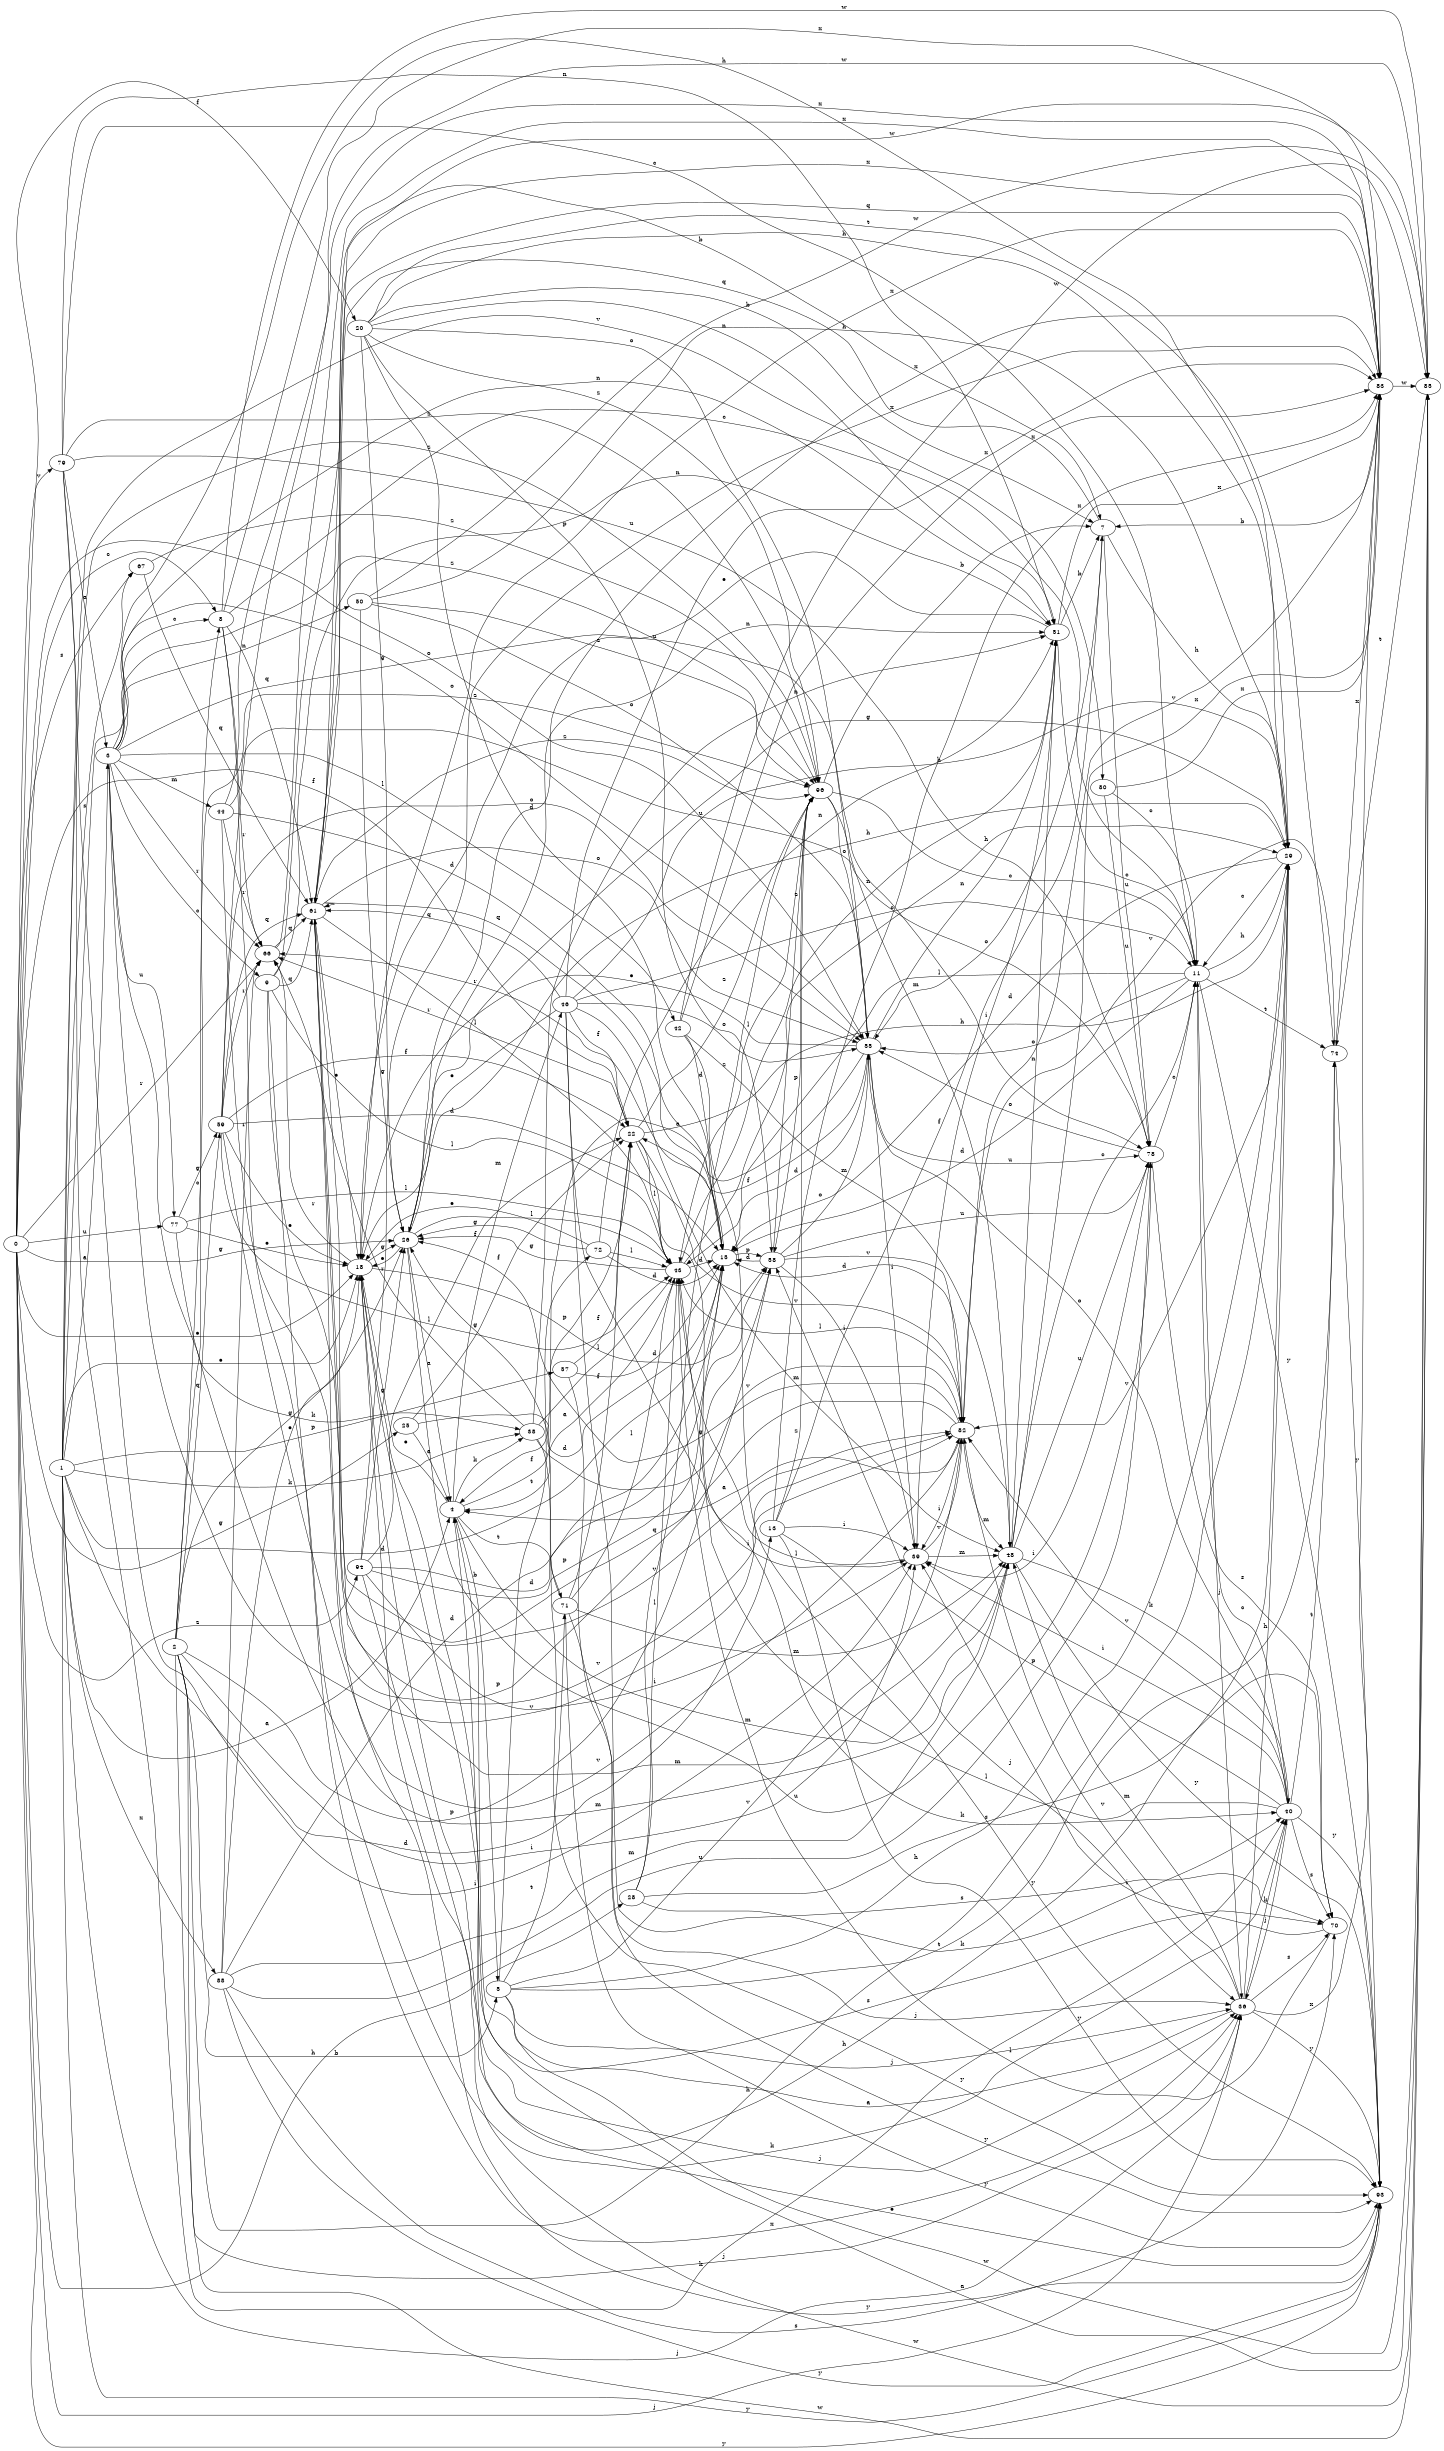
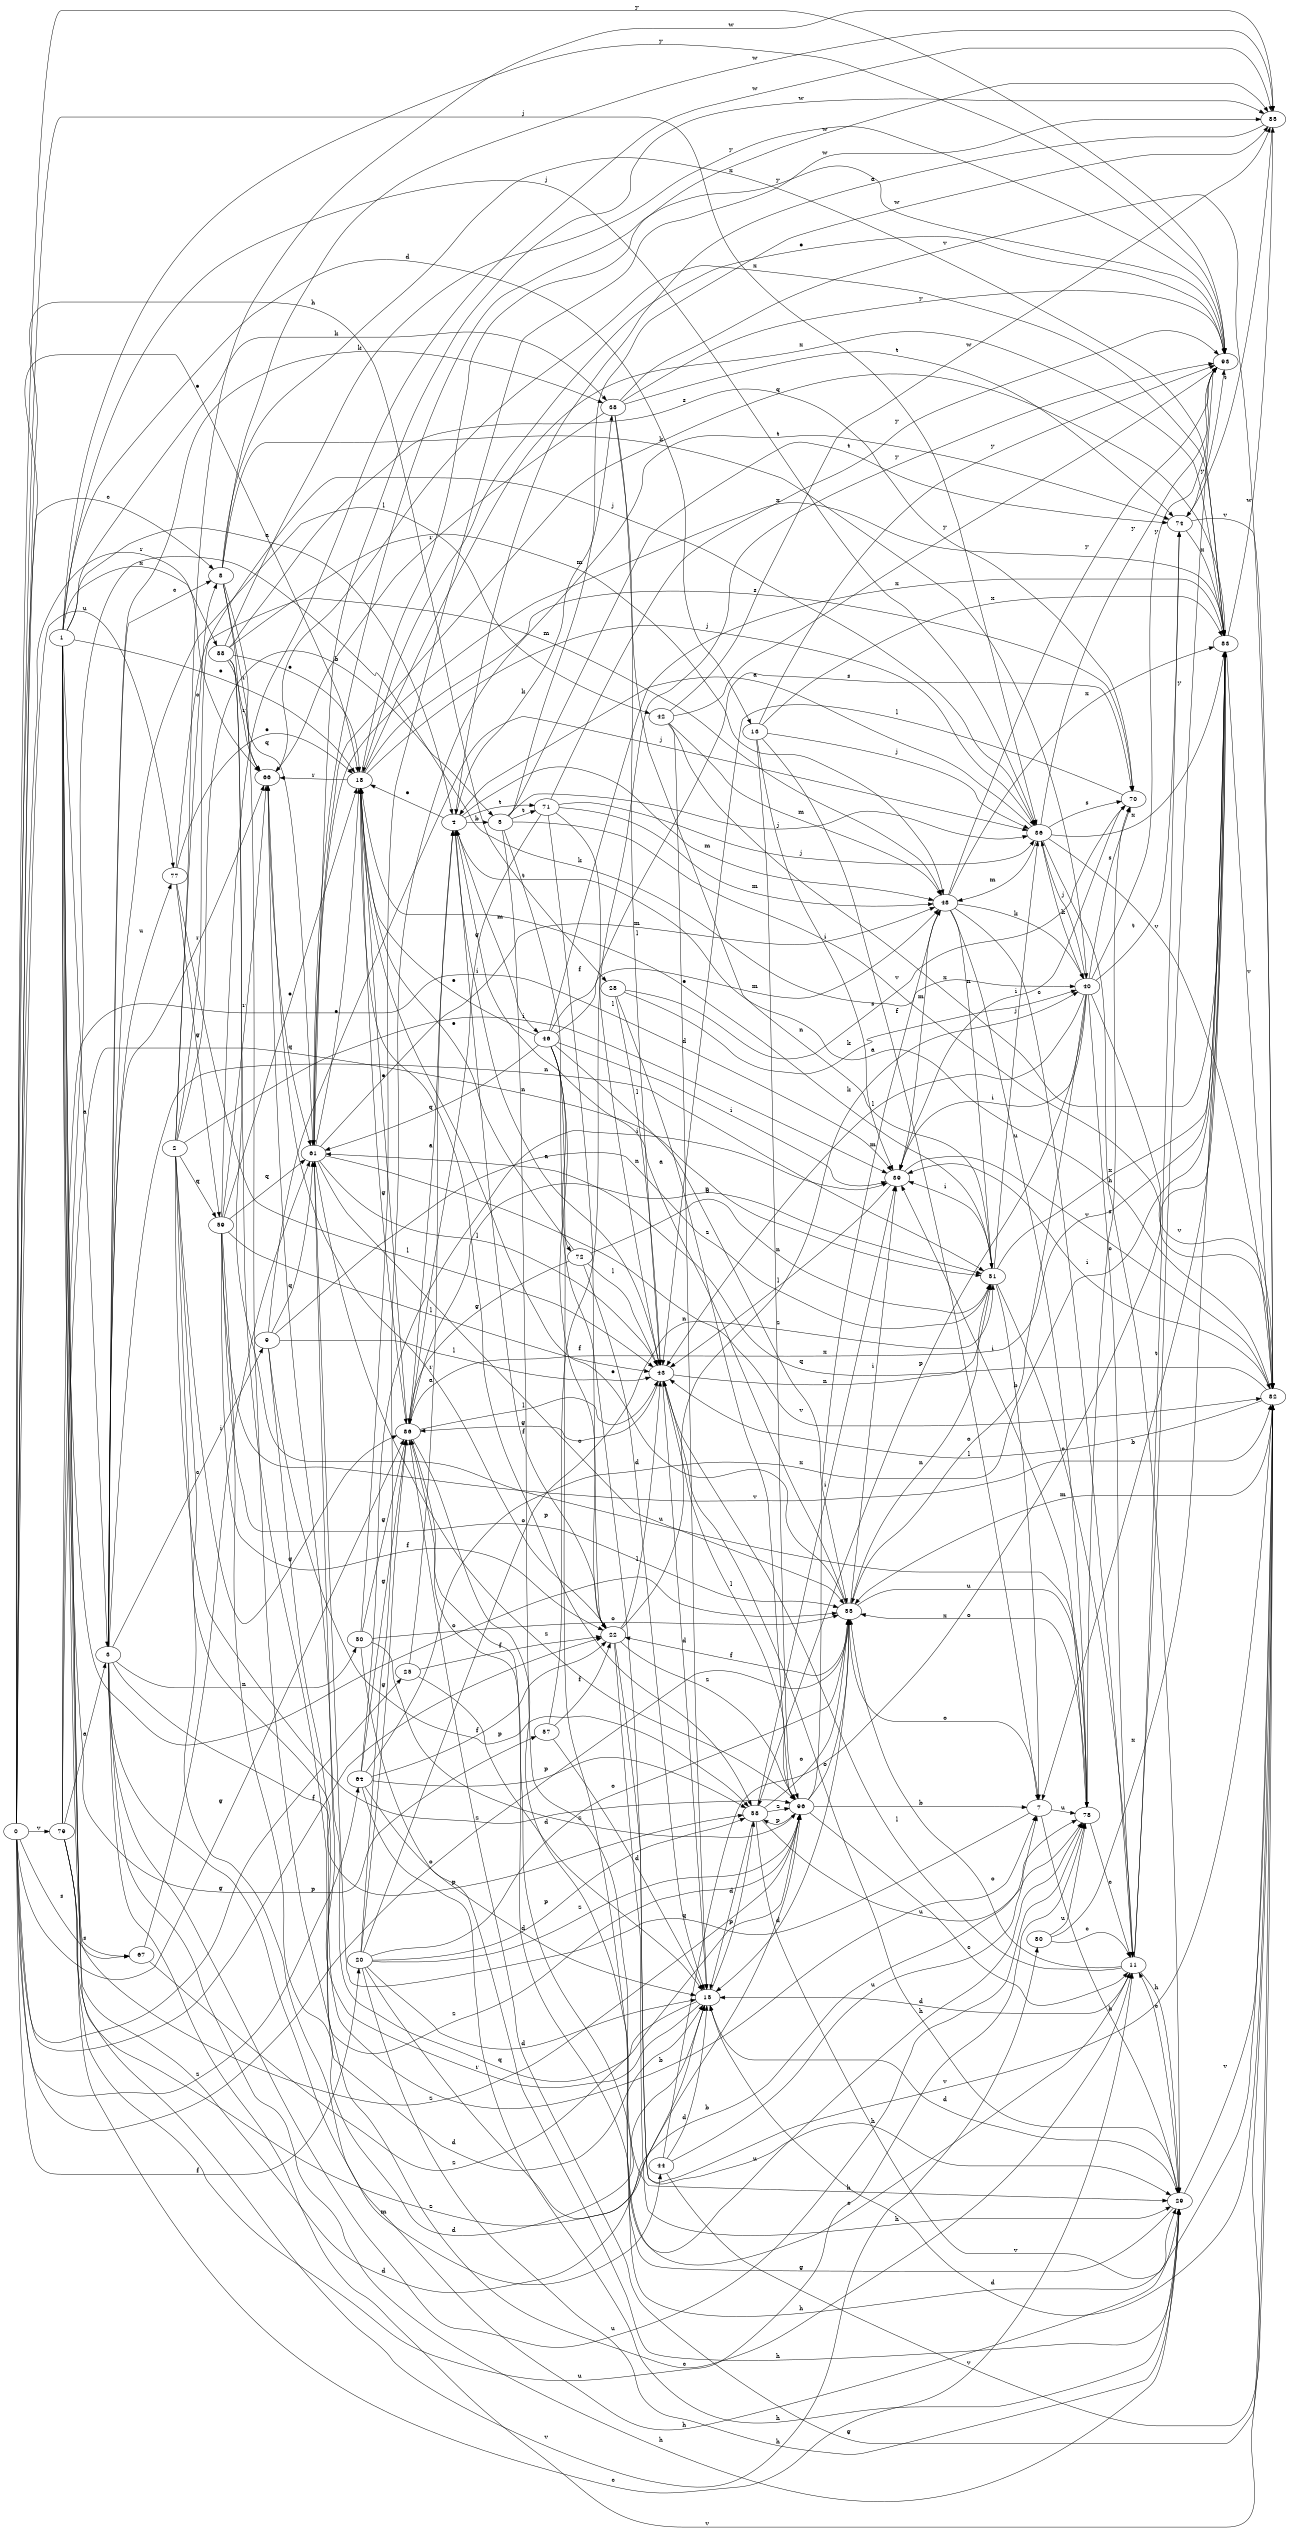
edge "38" -> "74": added, label "t"
edge "67" -> "61": label "q" -> "i"
edge "44" -> "66": removed, label "r"
node "26": label "26" -> "86"
edge "11" -> "36": now "51" -> "36"
edge "82" -> "48": now "82" -> "55"
node "94": label "94" -> "64"
edge "9" -> "36": label "x" -> "j"
